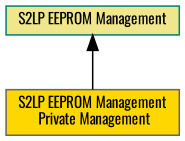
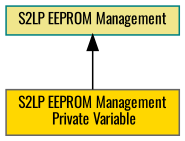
node "S2LP EEPROM Management Private Management": label "S2LP EEPROM Management Private Management" -> "S2LP EEPROM Management Private Variable"
